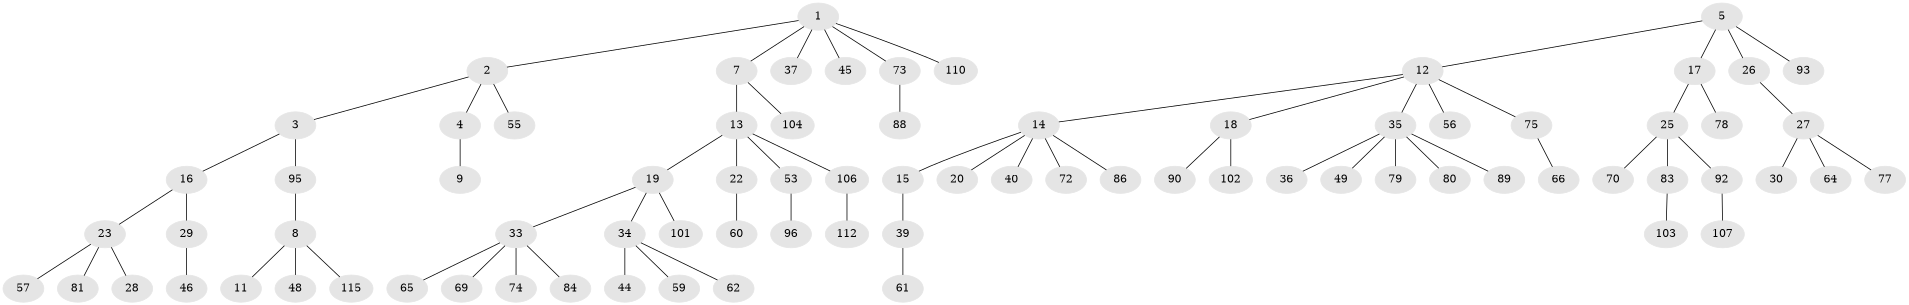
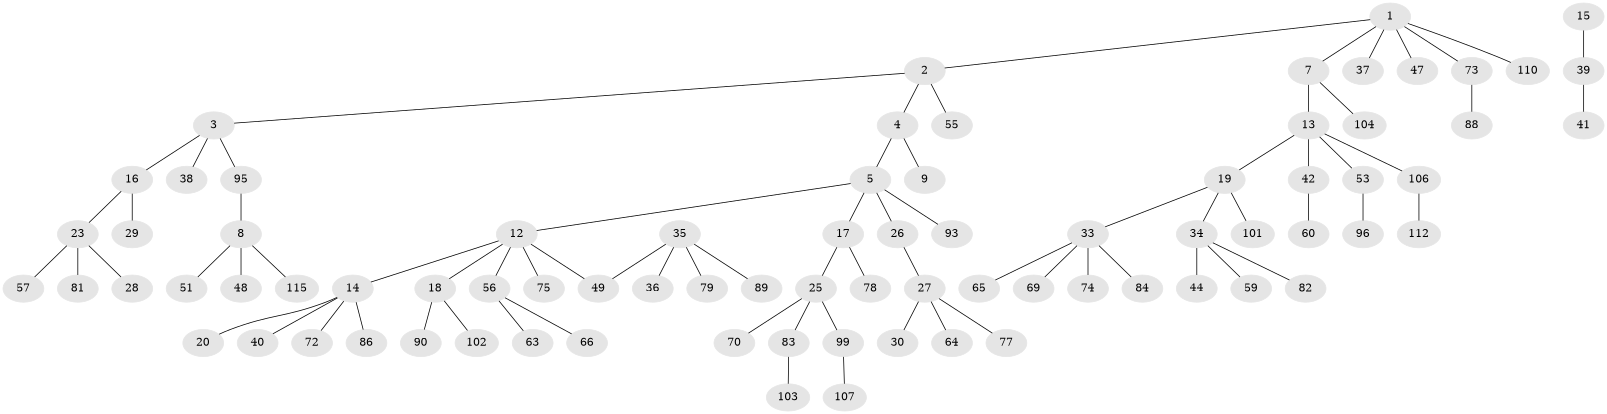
node "45": label "45" -> "47"
edge "12" -- "35": now "12" -- "49"
edge "14" -- "15": removed
edge "4" -- "5": added
edge "75" -- "66": now "56" -- "66"
node "38": added
node "22": label "22" -> "42"
node "80": removed
node "92": label "92" -> "99"
node "46": removed
node "11": label "11" -> "51"
node "62": label "62" -> "82"
node "61": label "61" -> "41"
node "63": added
